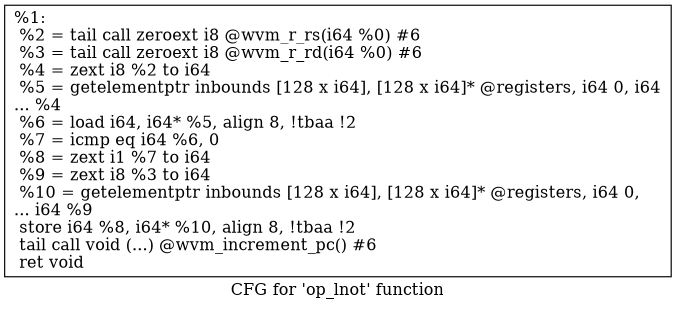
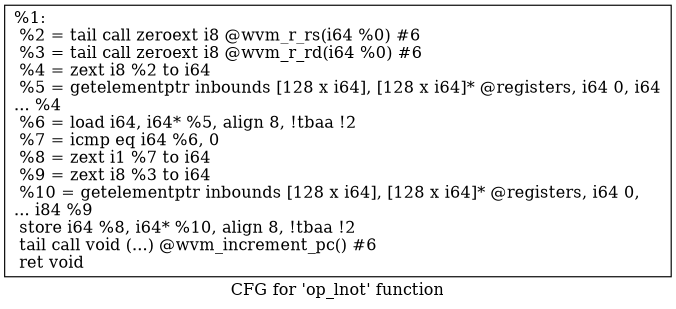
node "%1:": text "... i64 %9" -> "... i84 %9"
